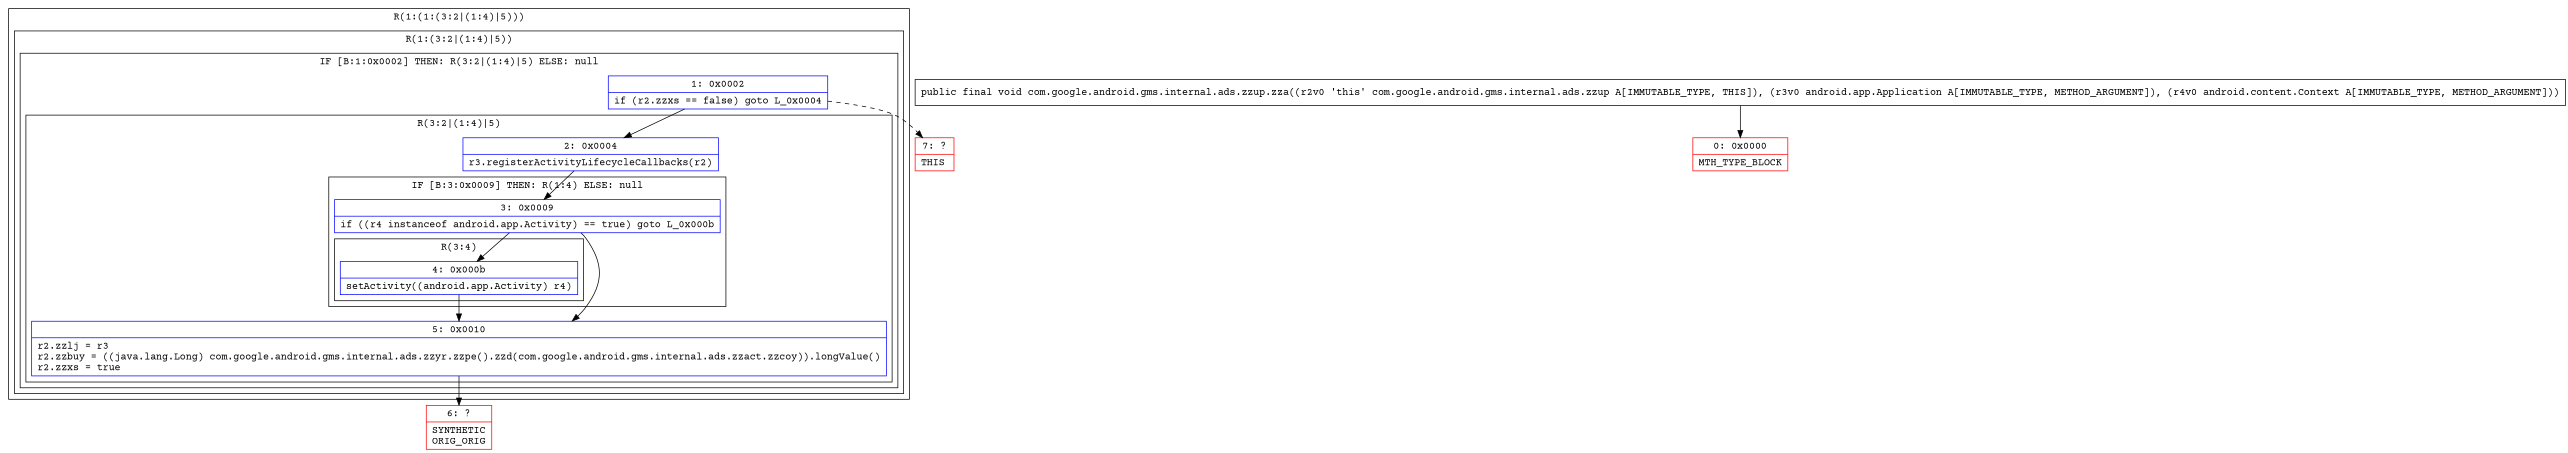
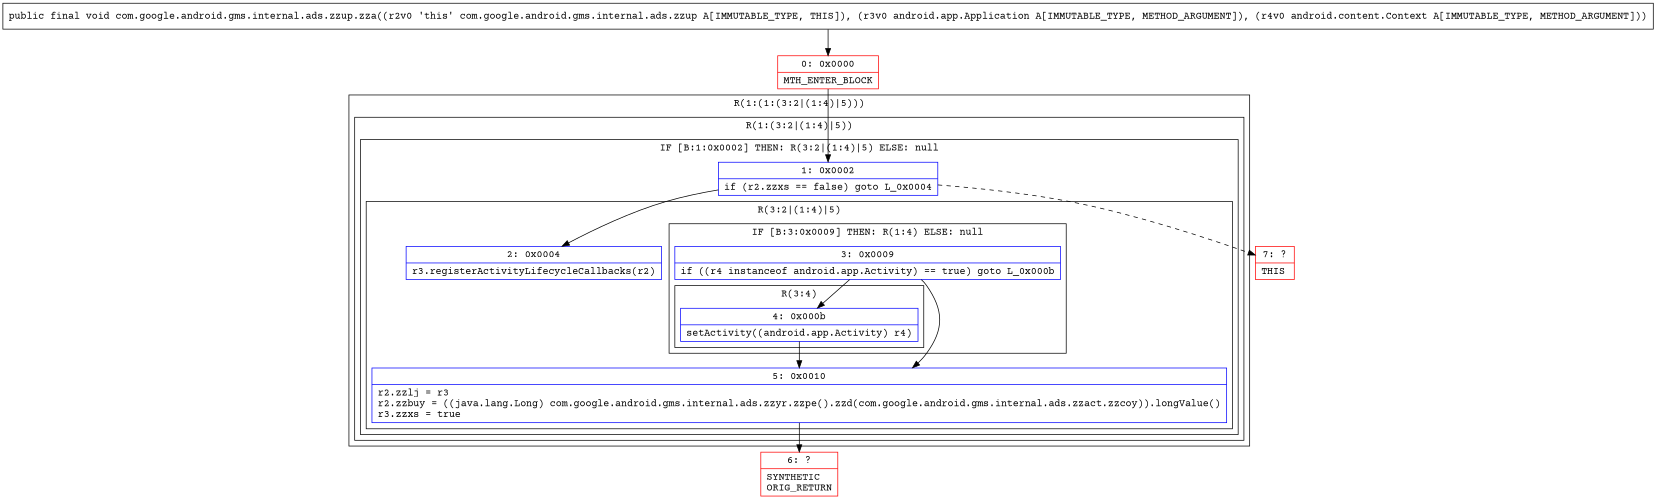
edge "0: 0x0000" -> "1: 0x0002": added
node "0: 0x0000": text "MTH_TYPE_BLOCK" -> "MTH_ENTER_BLOCK"
edge "2: 0x0004" -> "3: 0x0009": removed
node "5: 0x0010": text "r2.zzxs = true" -> "r3.zzxs = true"
node "6: ?": text "ORIG_ORIG" -> "ORIG_RETURN"
